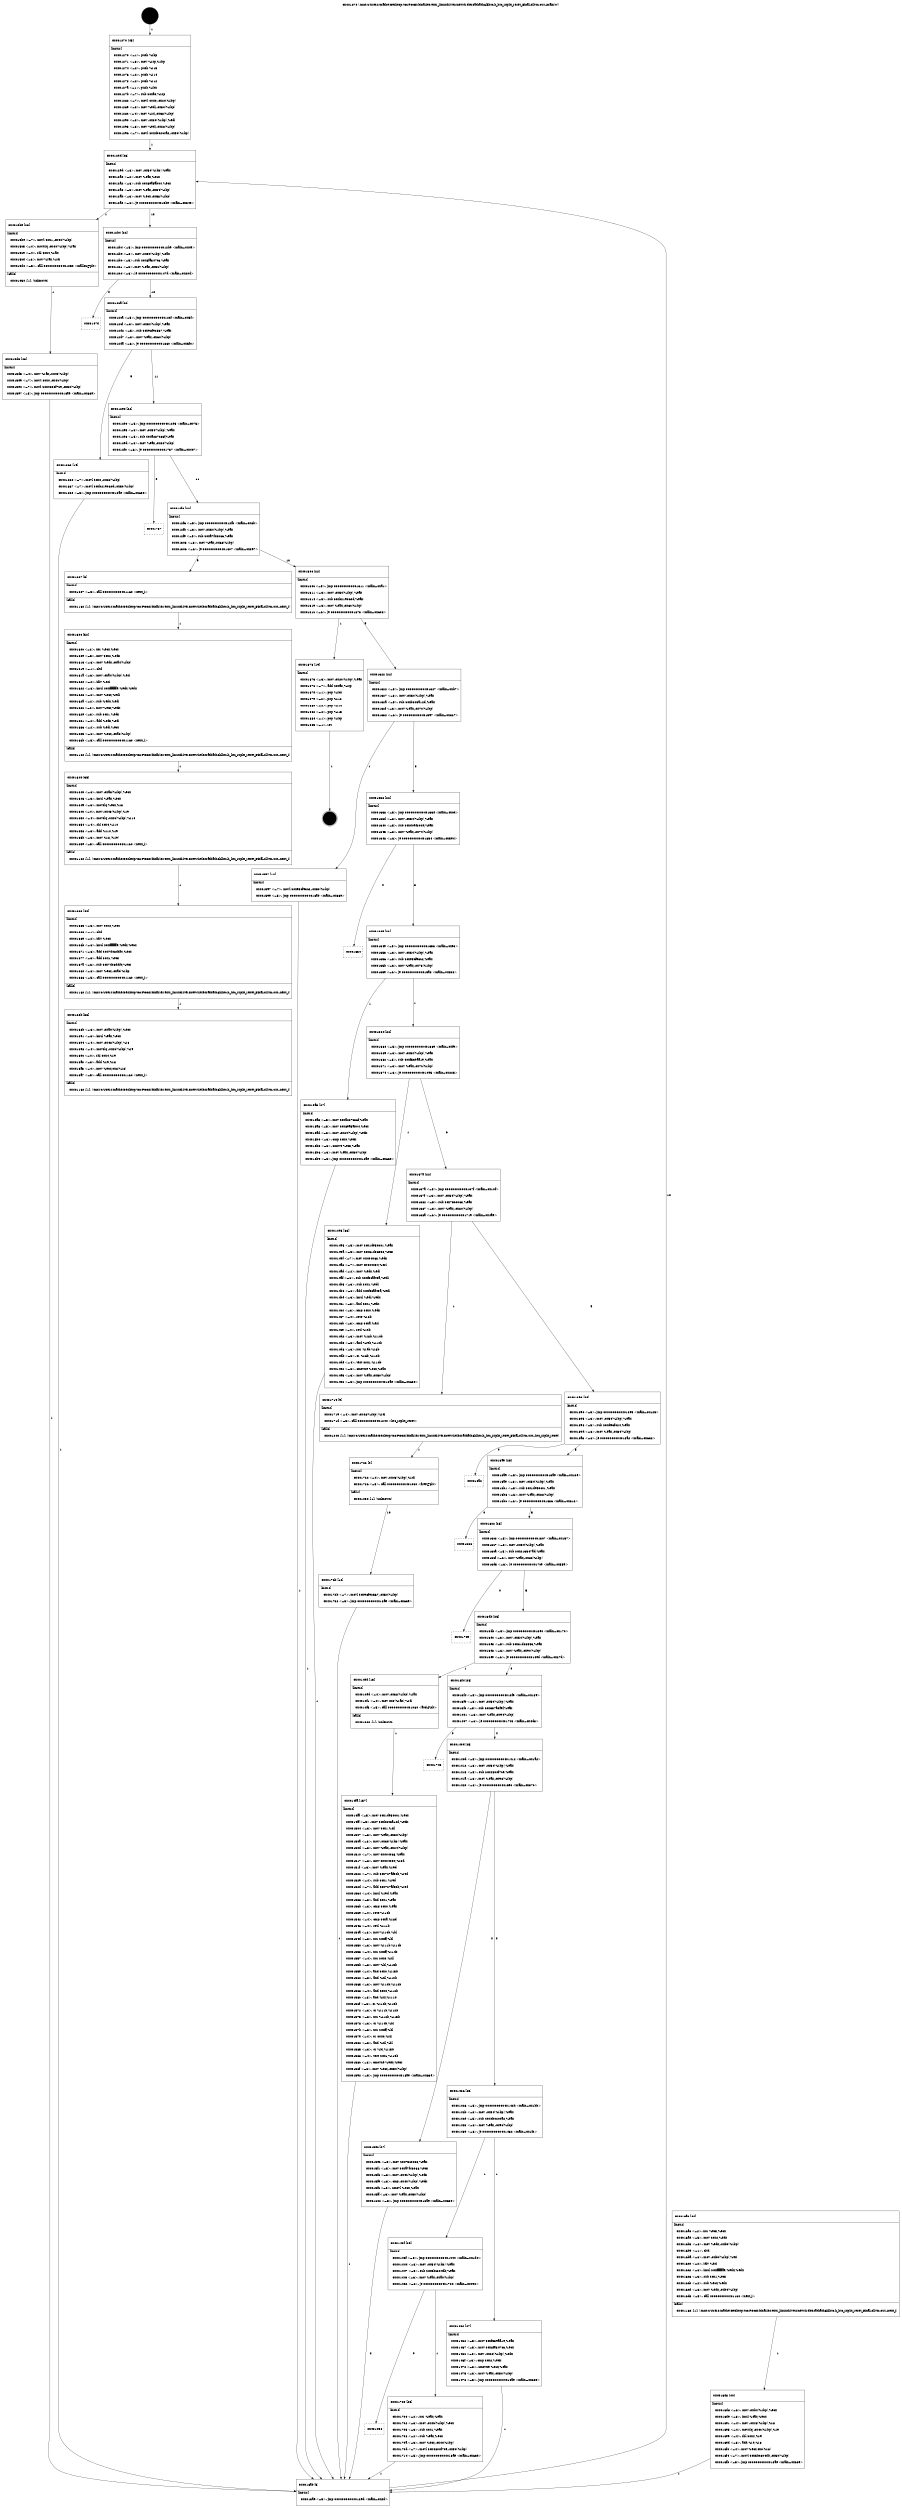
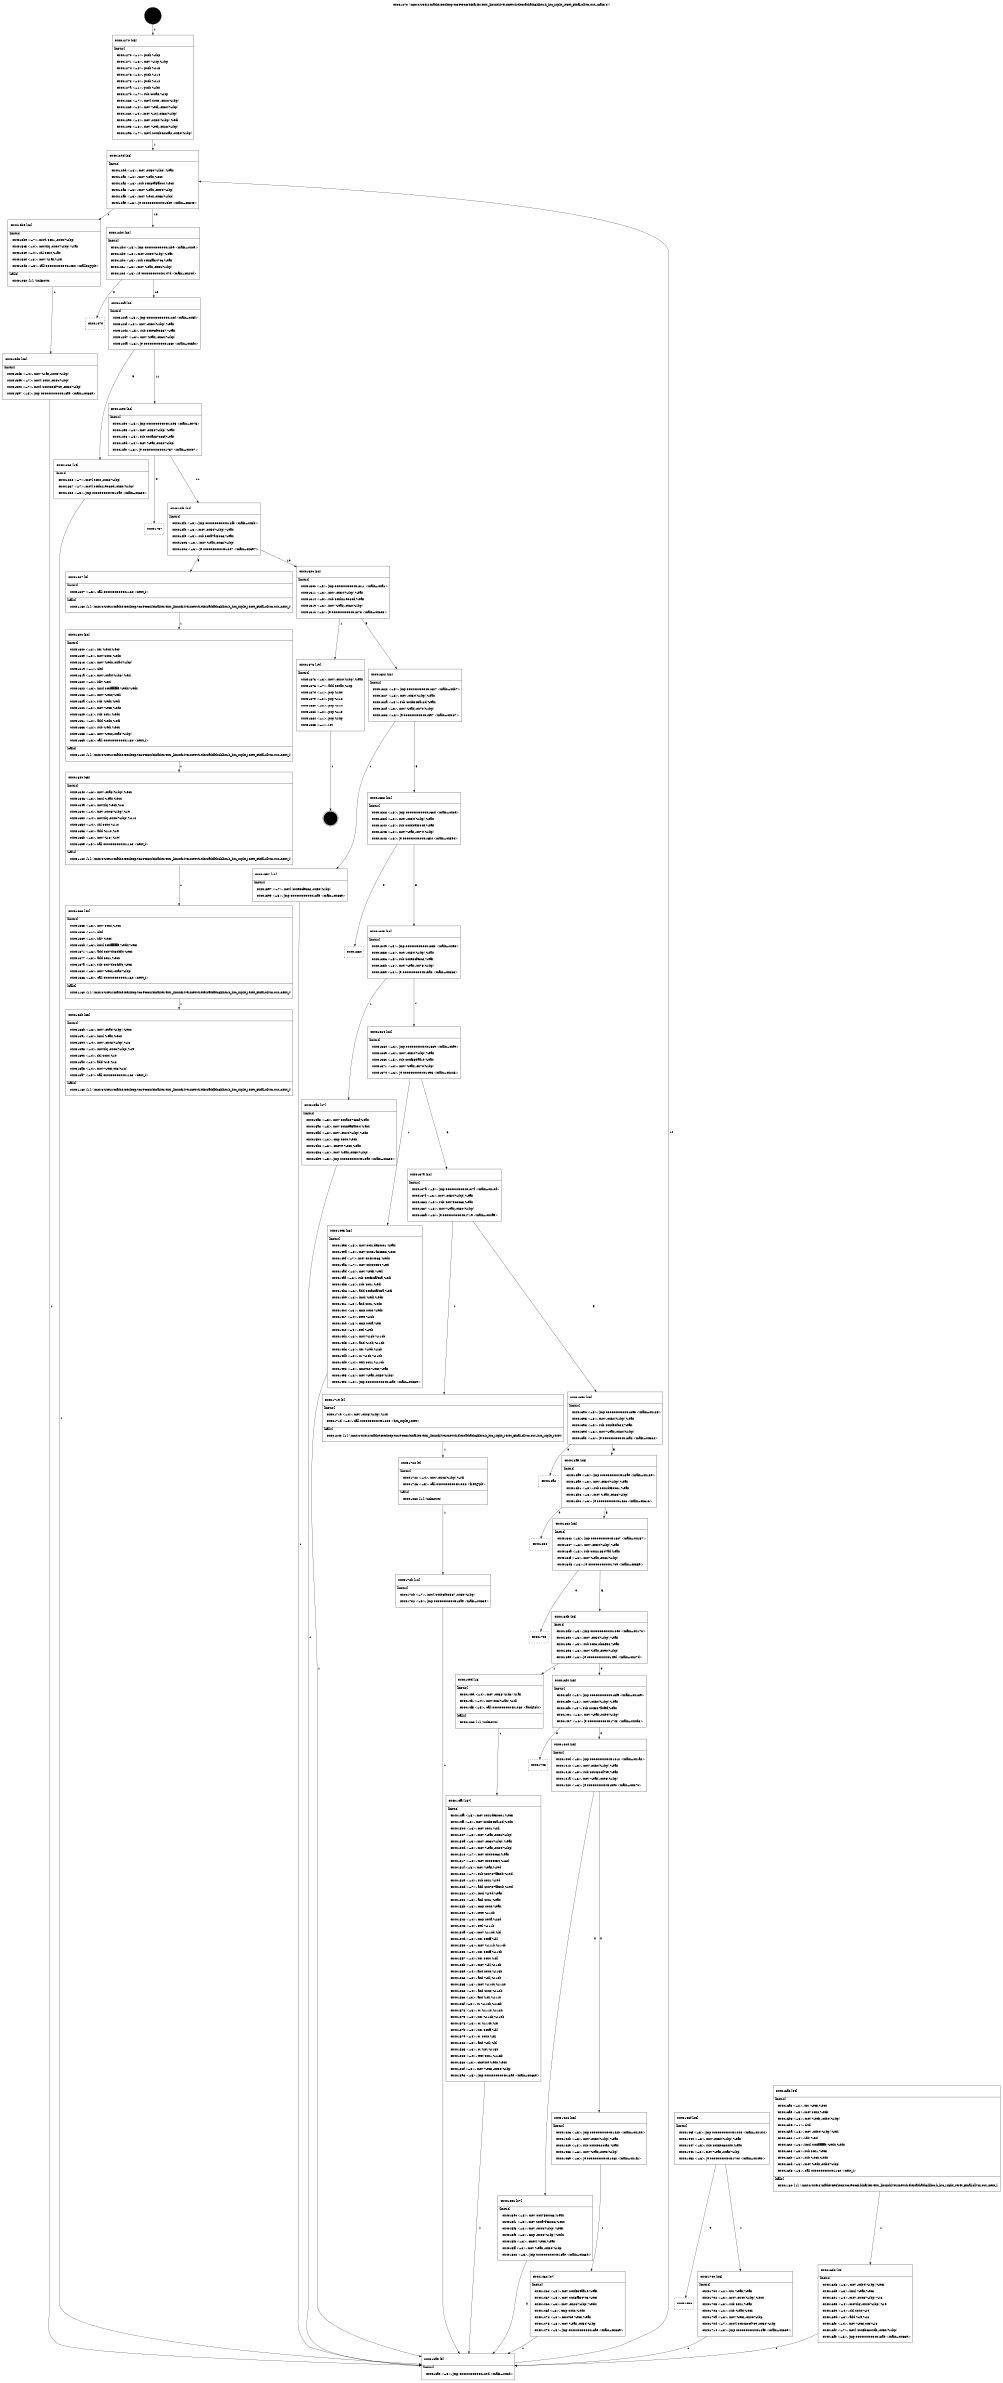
edge "0x401722 [9]" -> "0x40172b [12]": label " 10" -> " 1"
edge "0x401426 [25]" -> "0x40143f [25]": removed, label "1"
